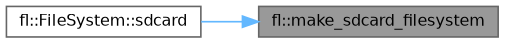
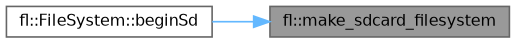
node "fl::FileSystem::sdcard": label "fl::FileSystem::sdcard" -> "fl::FileSystem::beginSd"
